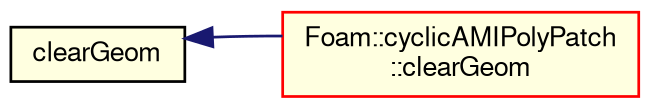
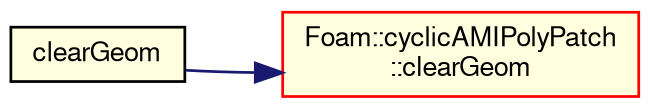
edge "Foam::cyclicAMIPolyPatch ::clearGeom" -> "clearGeom": reversed
